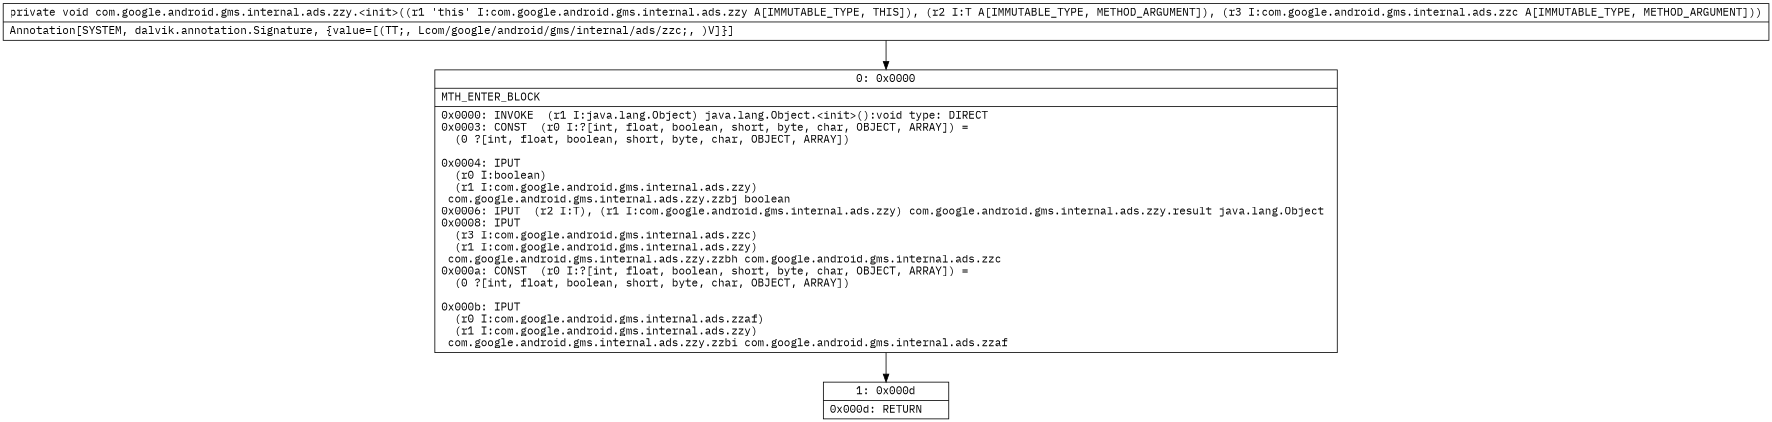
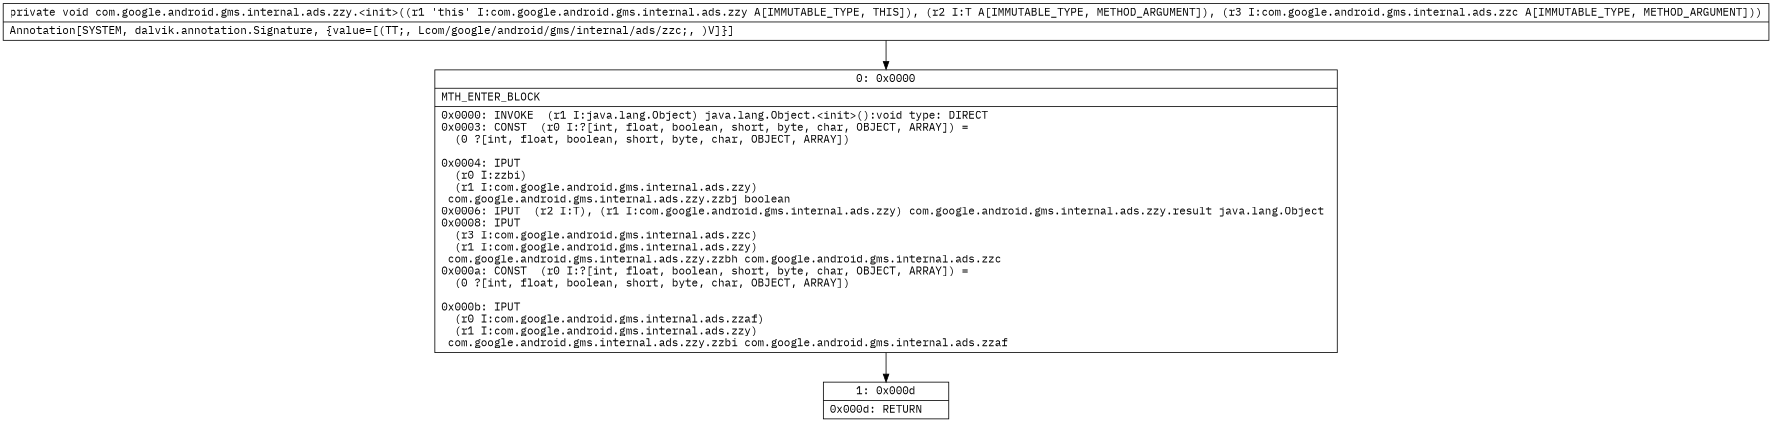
node "0: 0x0000": text "(r0 I:boolean)" -> "(r0 I:zzbi)"
